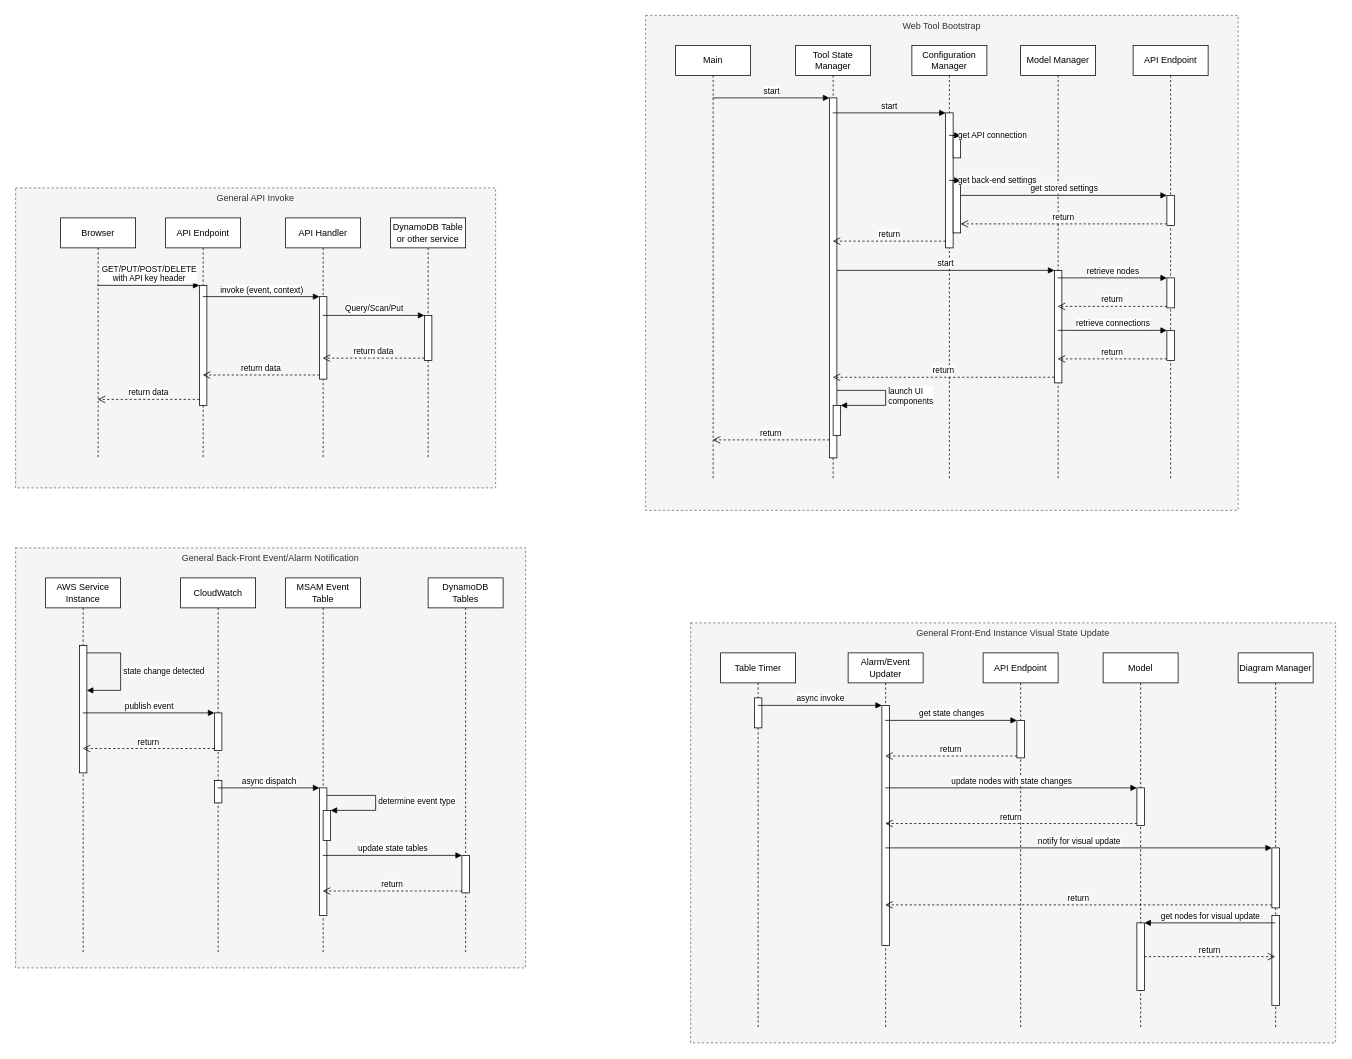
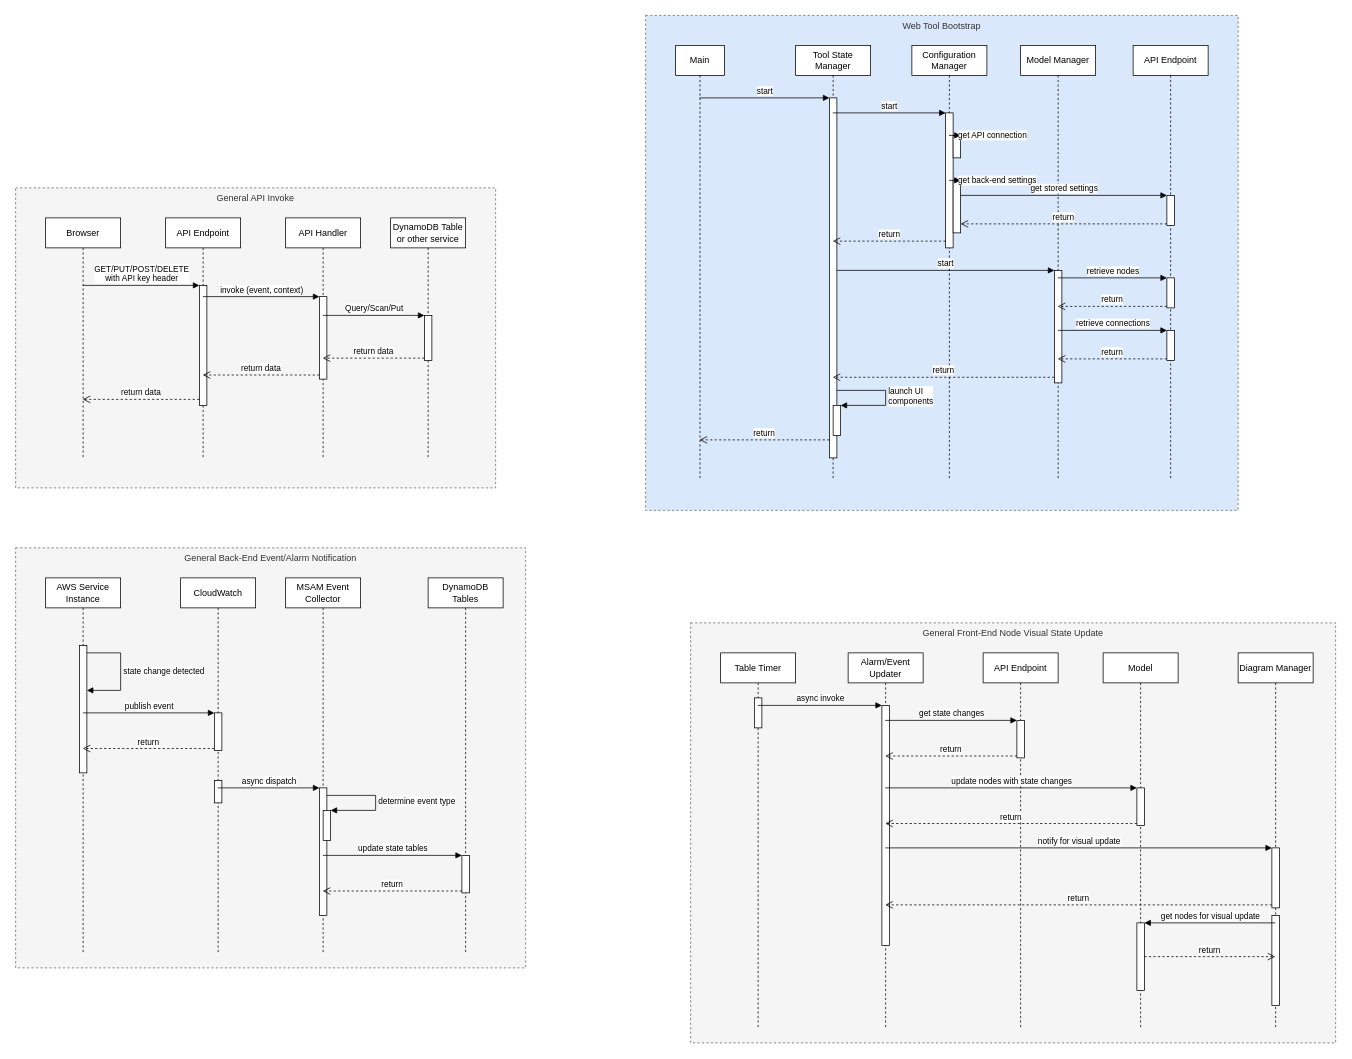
node "Web Tool Bootstrap": fillcolor #f5f5f5 -> #dae8fc
node "Main": size 75x435 -> 49x435
node "Browser": moved (98, 338) -> (83, 338)
node "General Back-Front Event/Alarm Notification": label "General Back-Front Event/Alarm Notification" -> "General Back-End Event/Alarm Notification"
node "MSAM Event Table": label "MSAM Event Table" -> "MSAM Event Collector"
node "General Front-End Instance Visual State Update": label "General Front-End Instance Visual State Update" -> "General Front-End Node Visual State Update"
